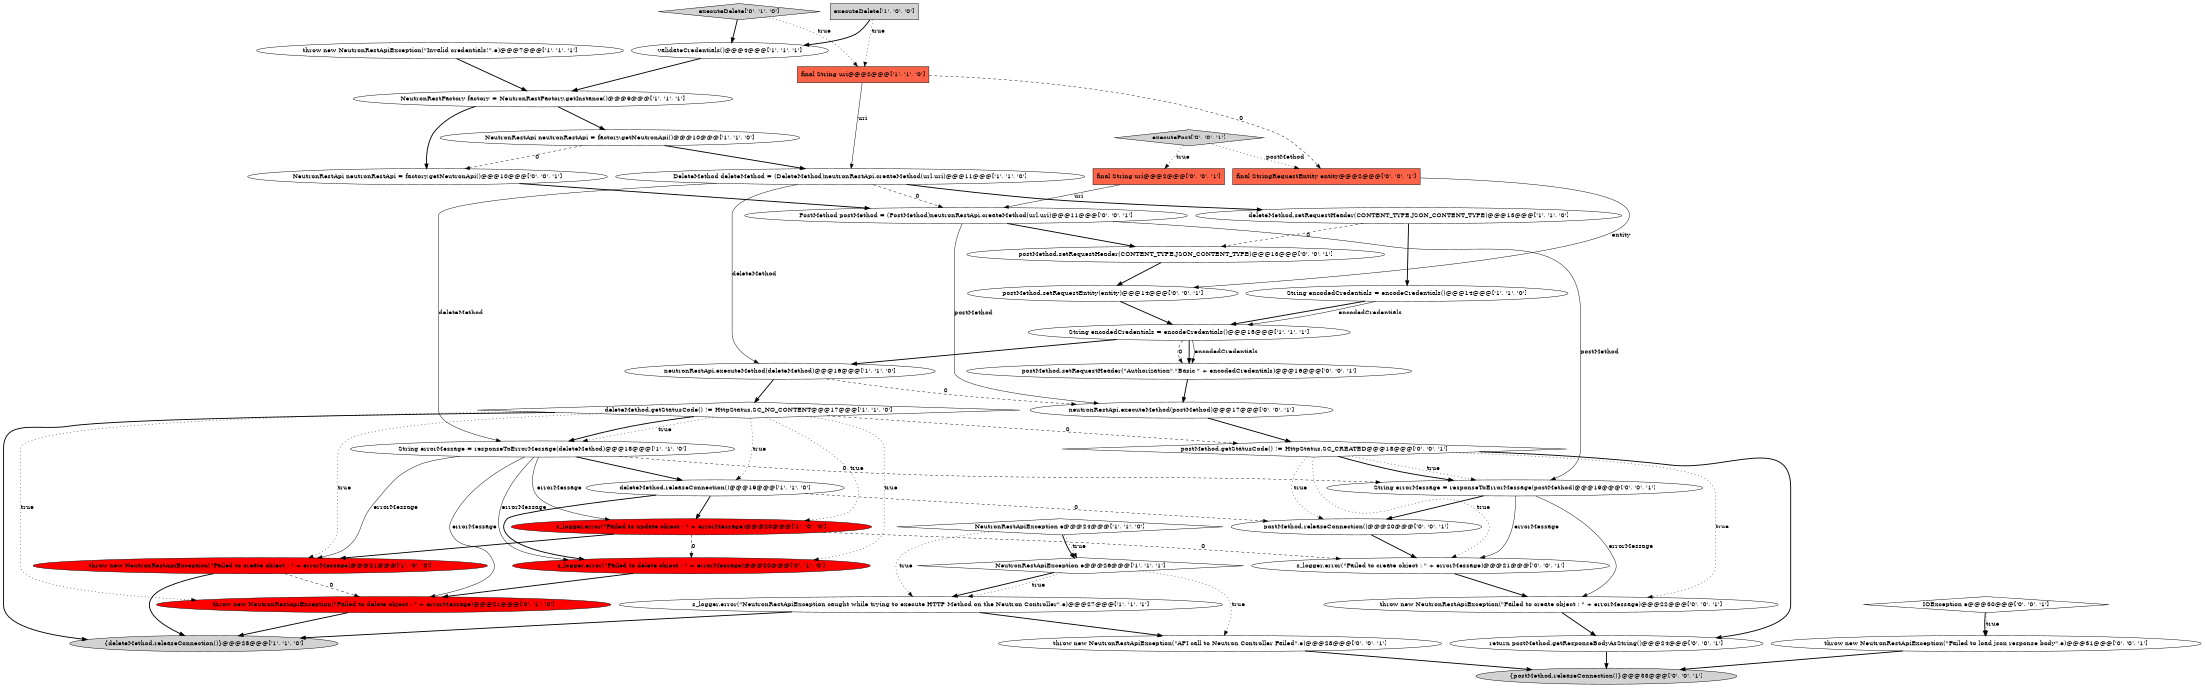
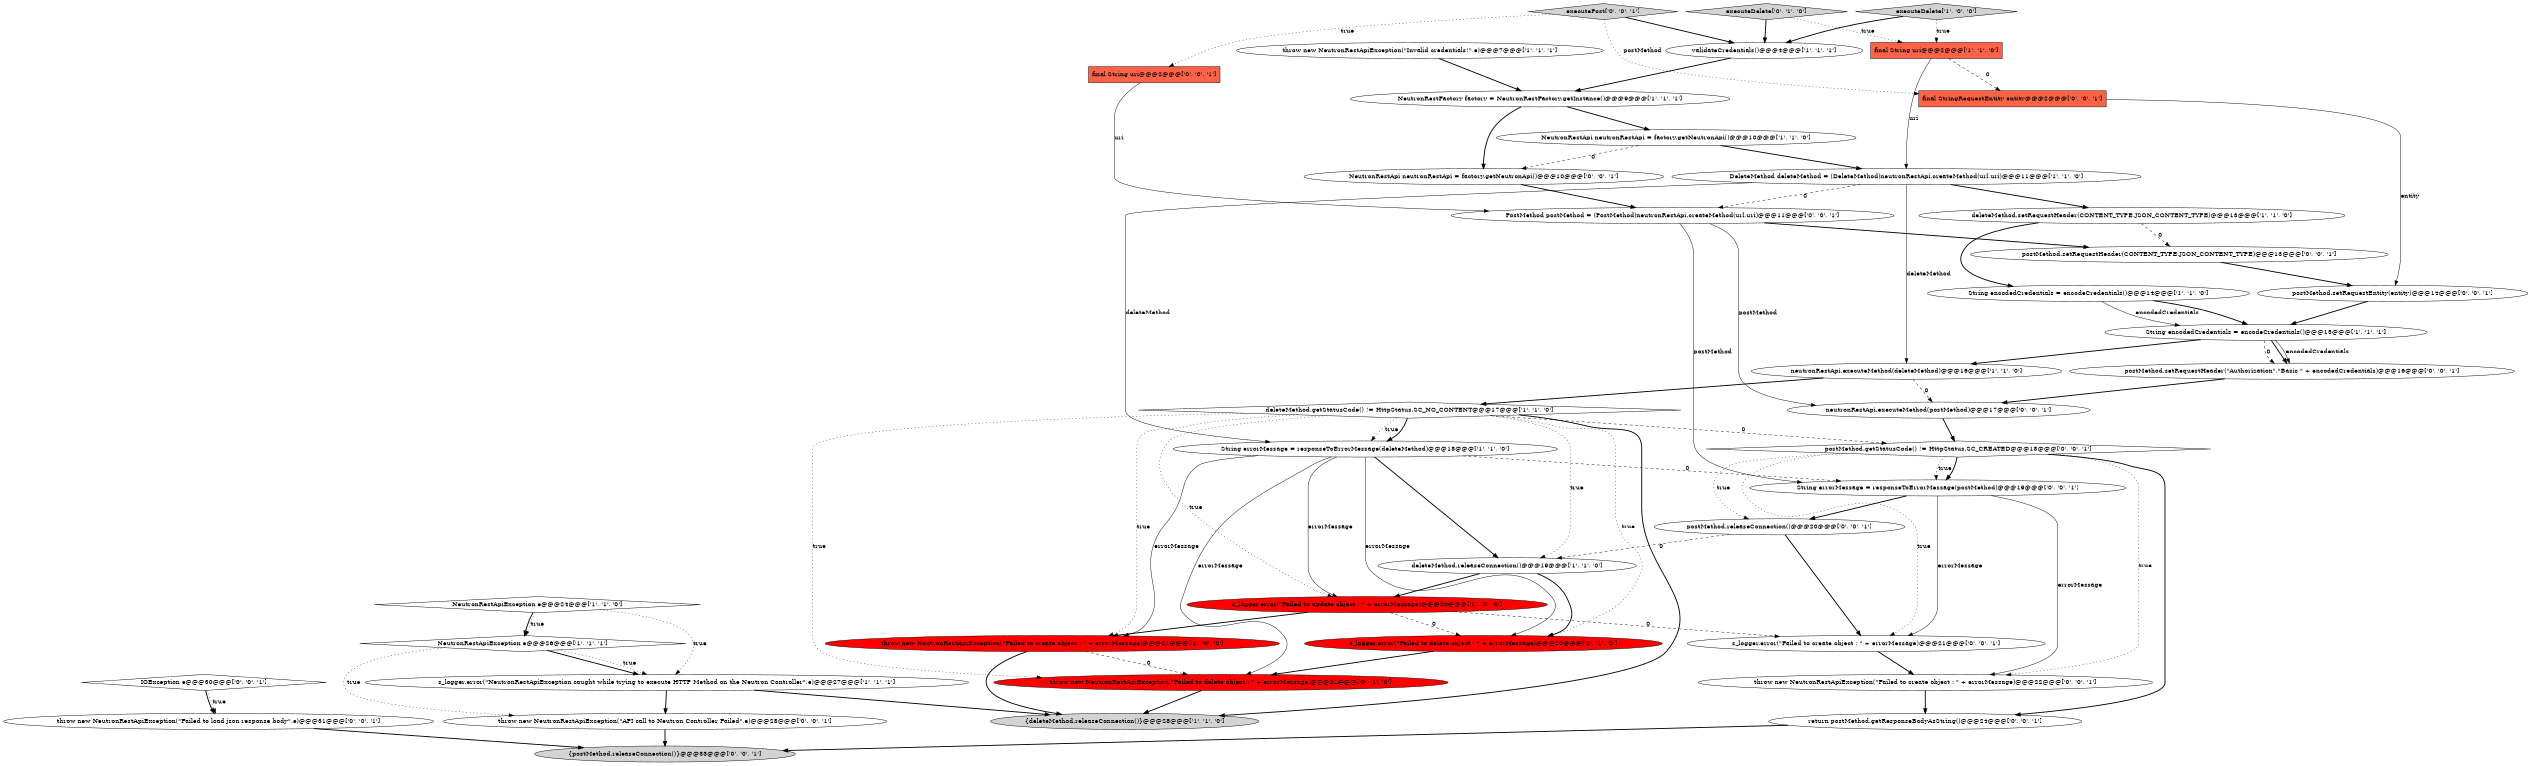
node "executeDelete['1', '0', '0']": shape box -> diamond
edge "executePost['0', '0', '1']" -> "validateCredentials()@@@4@@@['1', '1', '1']": added
edge "deleteMethod.releaseConnection()@@@19@@@['1', '1', '0']" -> "postMethod.releaseConnection()@@@20@@@['0', '0', '1']": reversed
